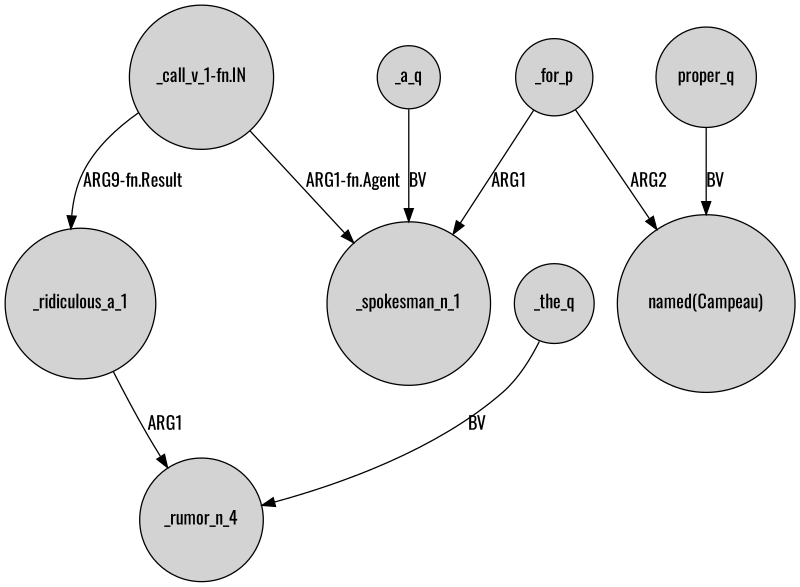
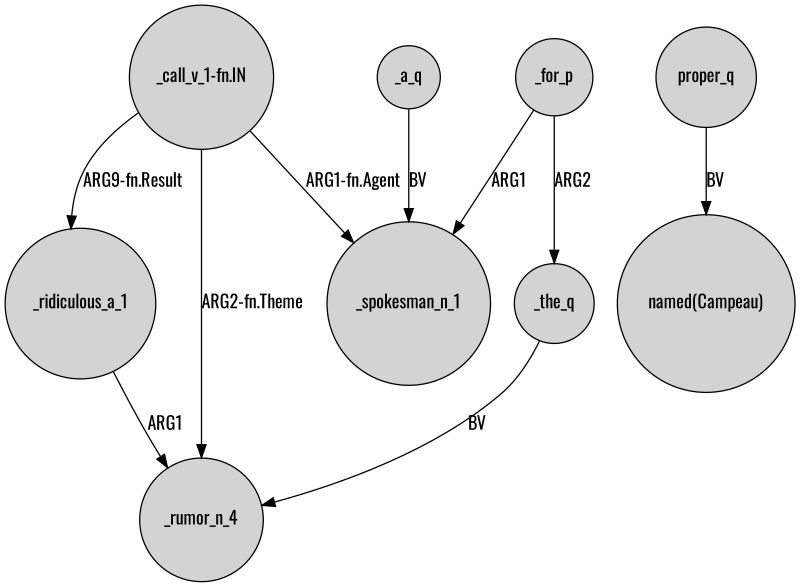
edge "_for_p" -> "named(Campeau)": now "_for_p" -> "_the_q"
edge "_call_v_1-fn.IN" -> "_rumor_n_4": added, label "ARG2-fn.Theme"
